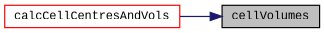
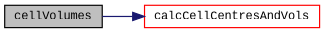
edge "calcCellCentresAndVols" -> "cellVolumes": reversed
